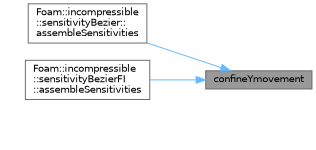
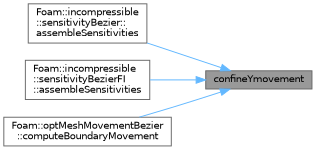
node "Foam::optMeshMovementBezier ::computeBoundaryMovement": added
